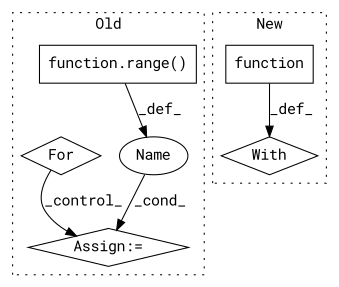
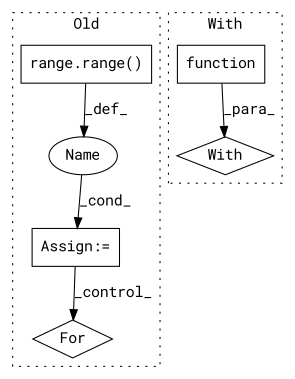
cluster "New": label "New" -> "With"
node "function.range()": label "function.range()" -> "range.range()"
edge "function" -> "With": label "_def_" -> "_para_"
edge "For" -> "Assign:=": reversed
node "Assign:=": shape diamond -> box
